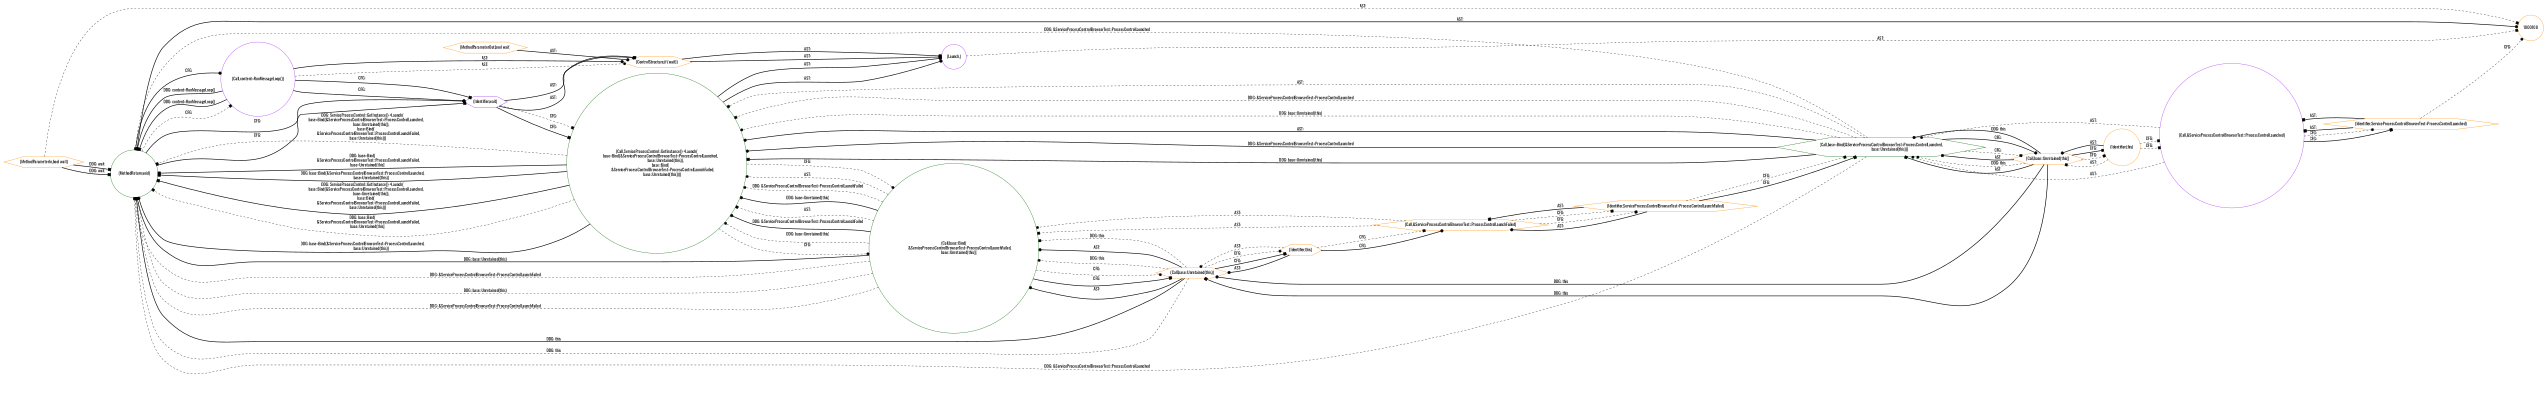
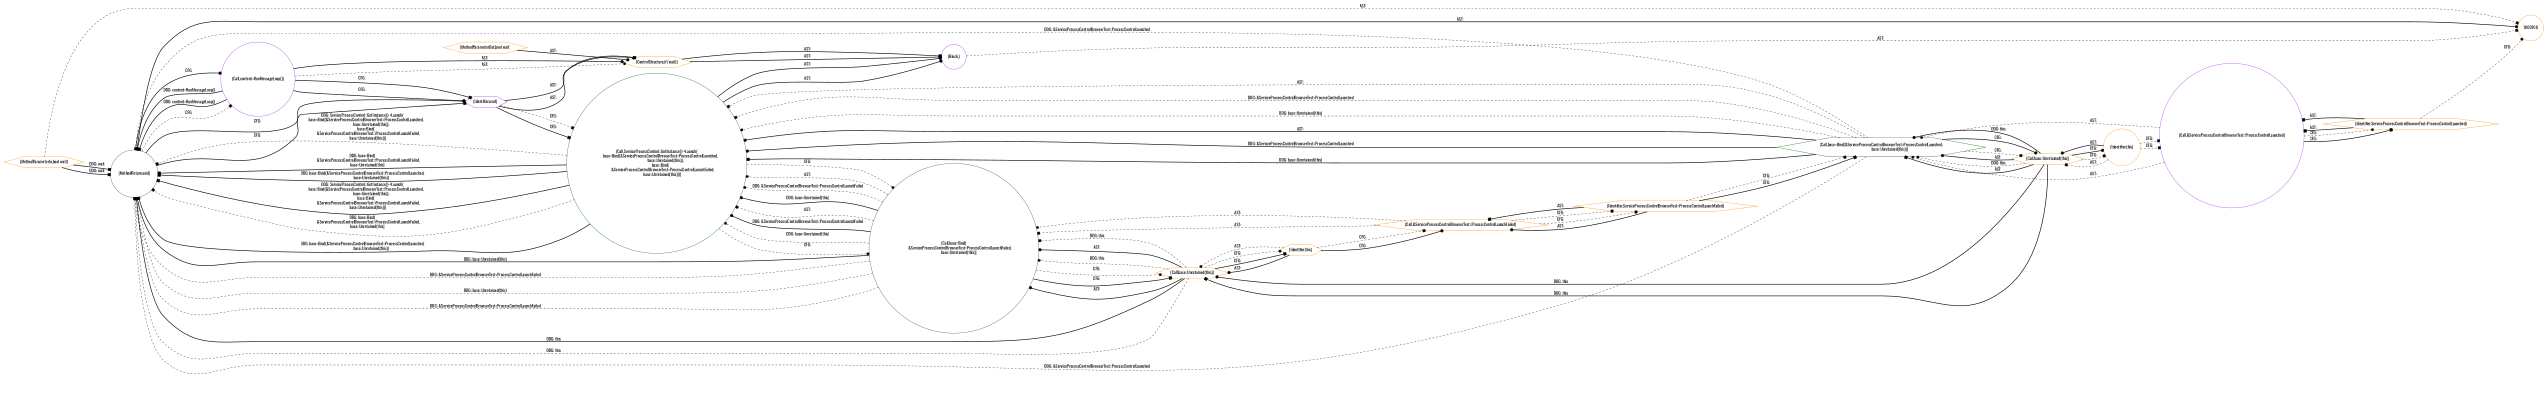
node "(Launch,)": label "(Launch,)" -> "(Block,)"
